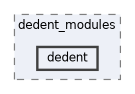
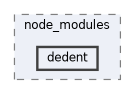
cluster "dedent_modules": label "dedent_modules" -> "node_modules"
